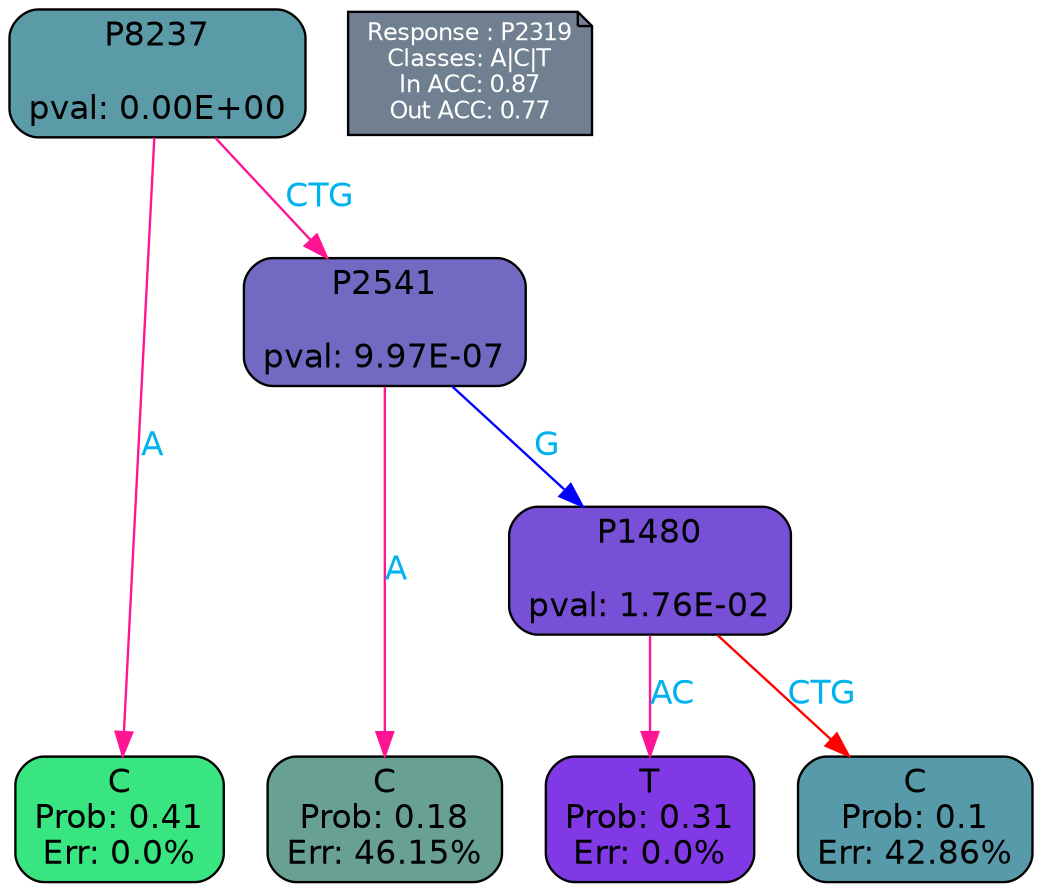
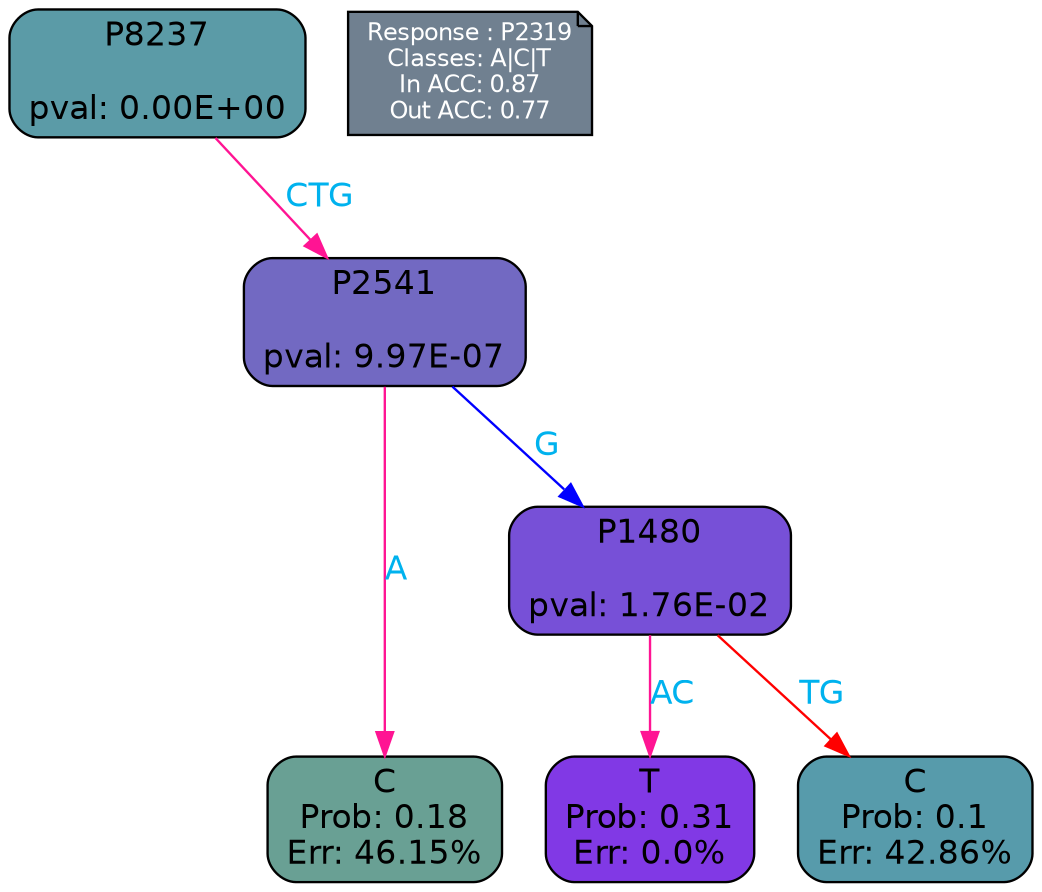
edge "P1480 pval: 1.76E-02" -> "C Prob: 0.1 Err: 42.86%": label "CTG" -> "TG"
node "C Prob: 0.41 Err: 0.0%": removed
